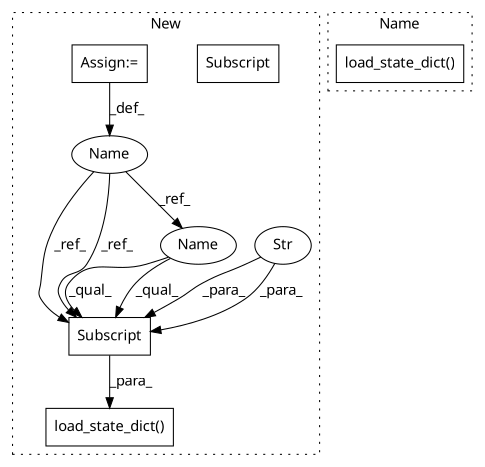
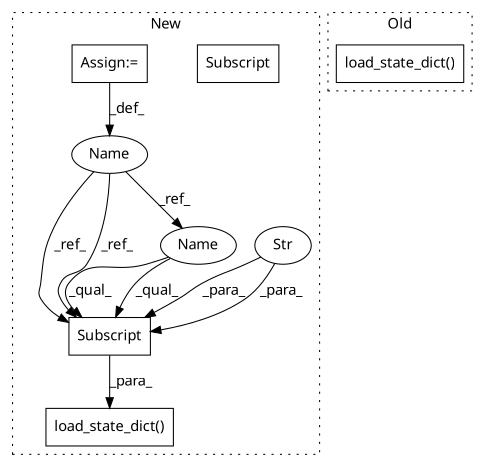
cluster "Name": label "Name" -> "Old"
